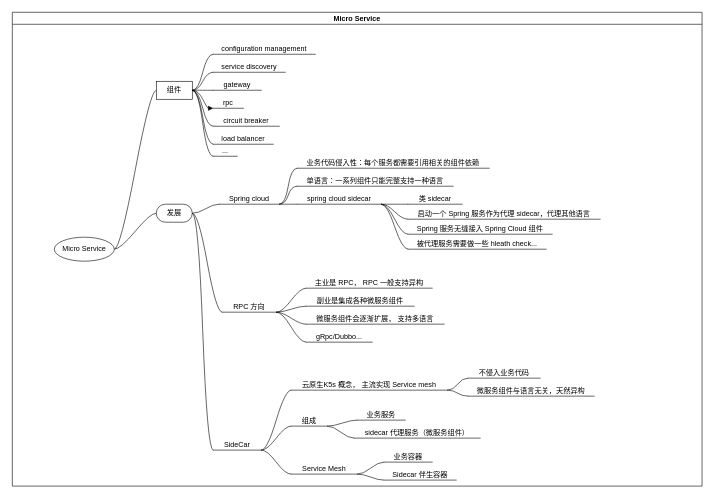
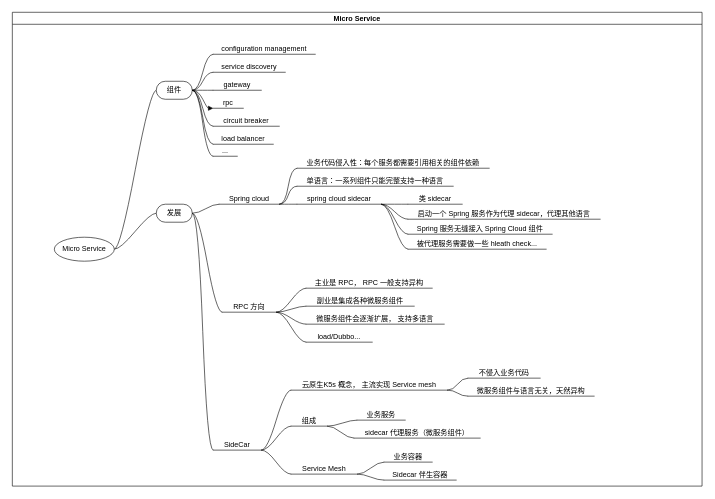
node "组件": shape rectangle -> rounded rectangle
node "gRpc/Dubbo...": label "gRpc/Dubbo..." -> "load/Dubbo..."
